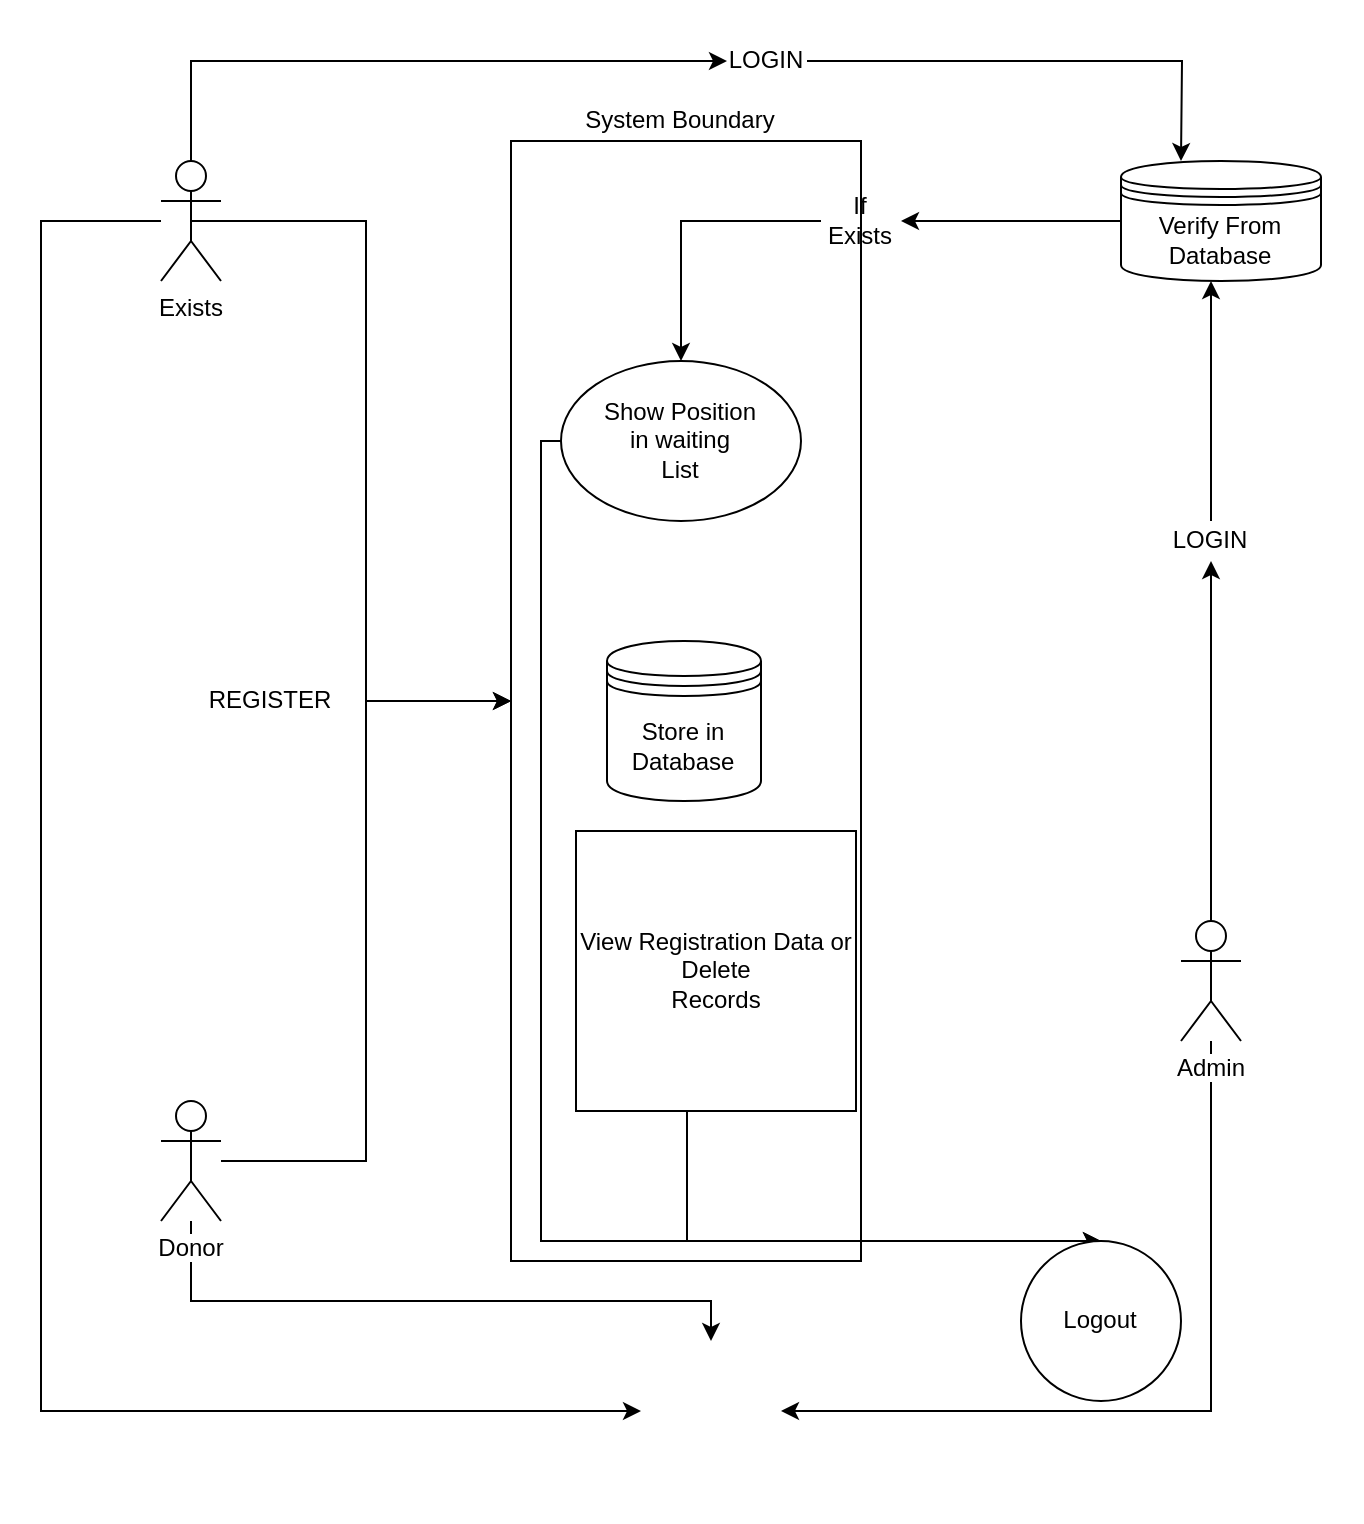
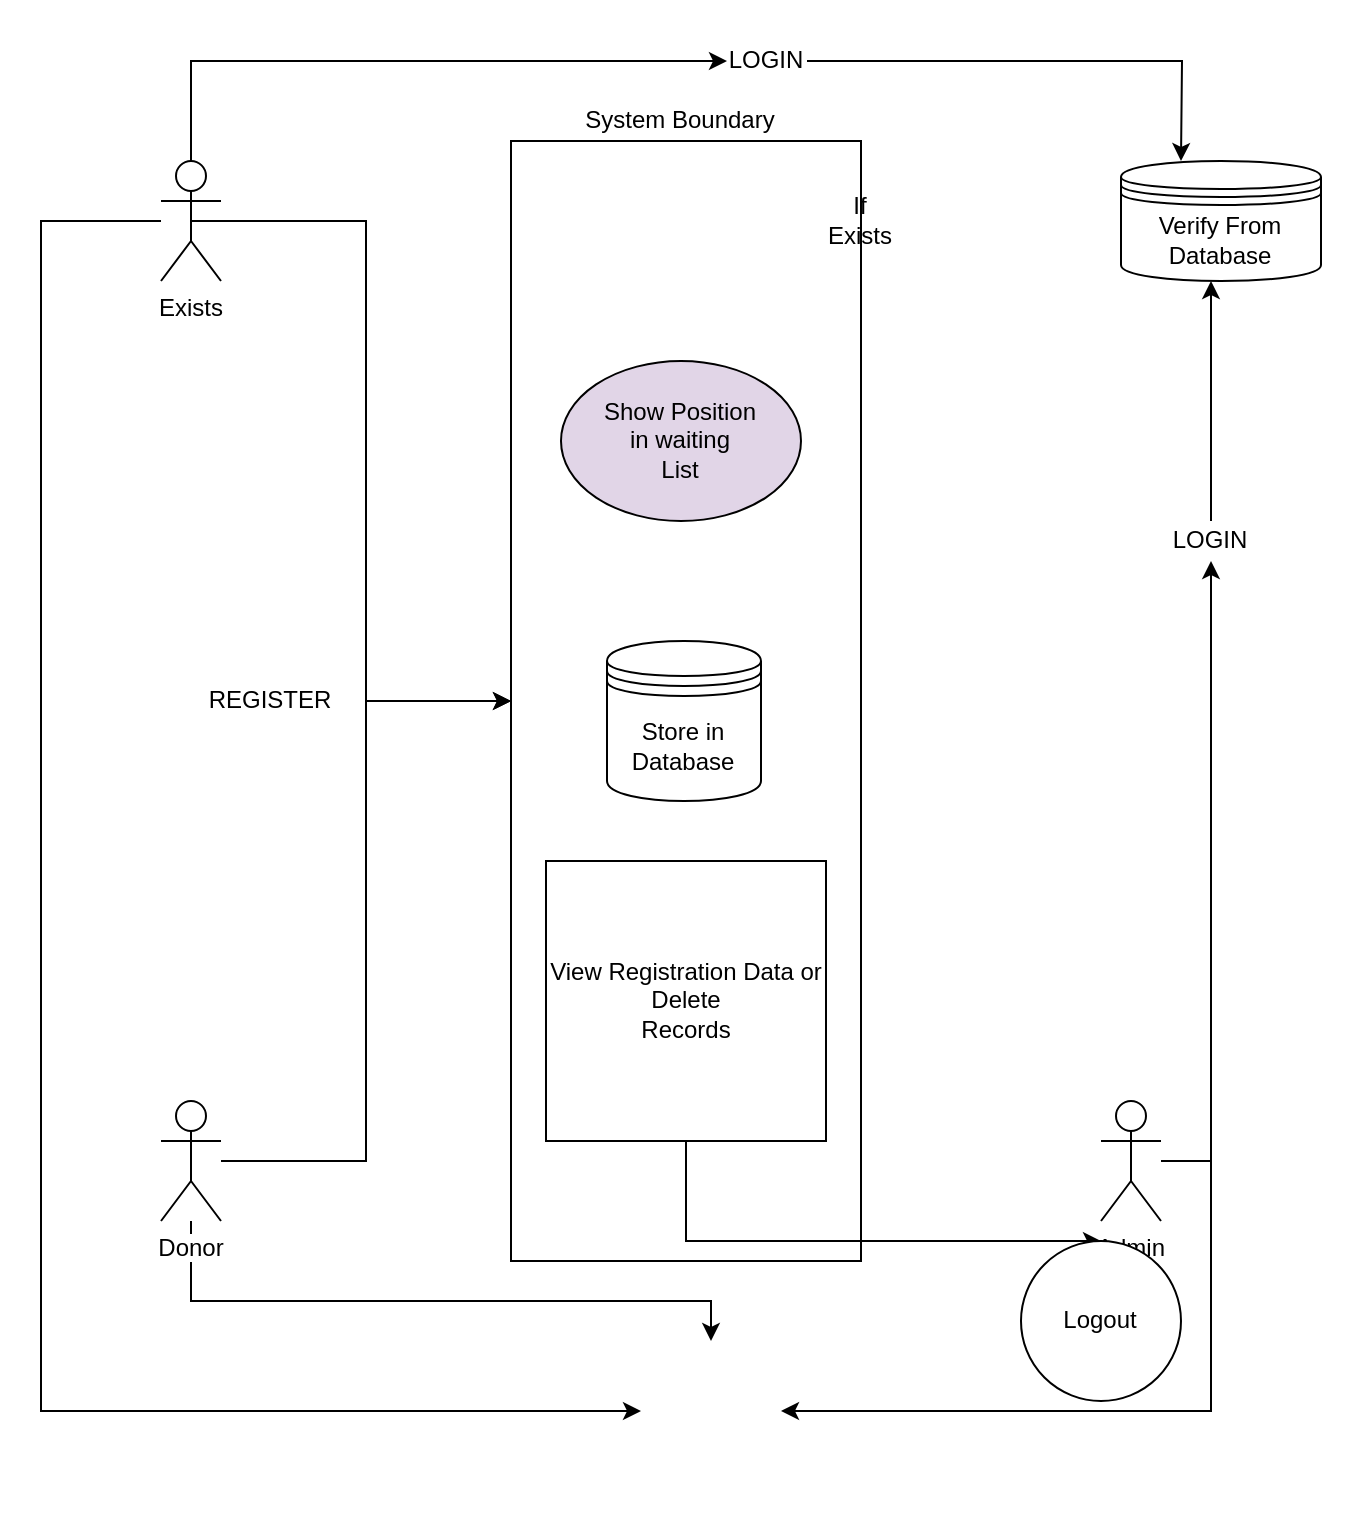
edge "If Exists" -> "Show Position in waiting List": removed
edge "Verify From Database" -> "If Exists": removed
node "Show Position in waiting List": fillcolor #ffffff -> #e1d5e7
edge "Show Position in waiting List" -> "Logout": removed
node "View Registration Data or Delete Records": moved (716, 971) -> (686, 1001)
node "Admin": moved (1211, 981) -> (1131, 1161)
